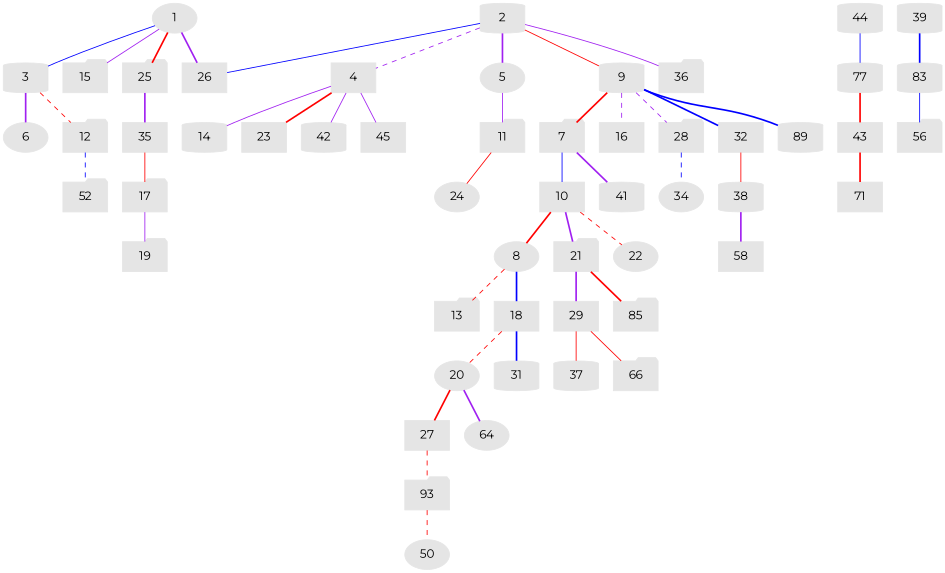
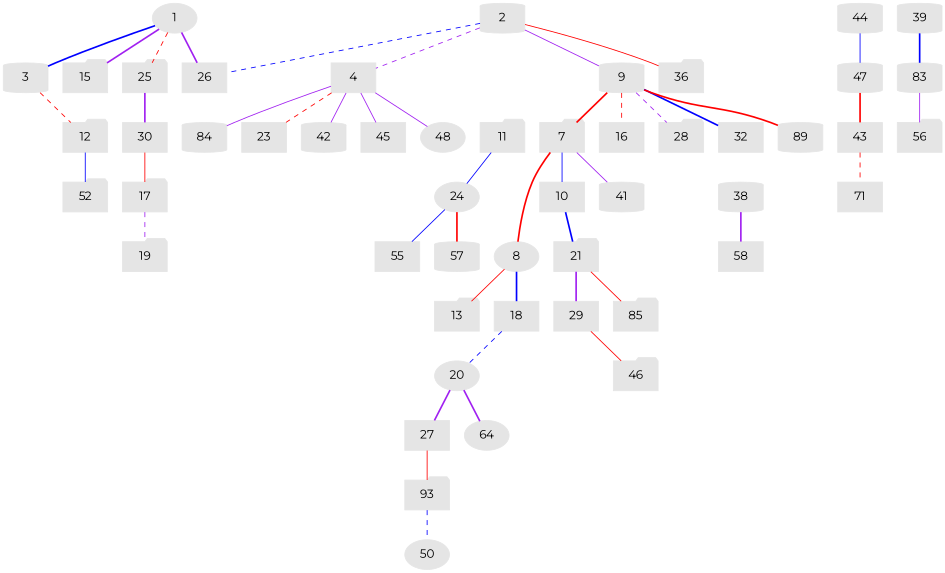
edge "2" -- "36": color purple -> red
edge "1" -- "3": style solid -> bold
edge "1" -- "15": style solid -> bold
edge "1" -- "25": style bold -> dashed
edge "2" -- "26": style solid -> dashed
edge "2" -- "9": color red -> purple
node "5": removed
node "77": label "77" -> "47"
edge "4" -- "23": style bold -> dashed
edge "9" -- "16": color purple -> red
edge "9" -- "89": color blue -> red
edge "83" -- "56": color blue -> purple
node "6": removed
node "35": label "35" -> "30"
node "14": label "14" -> "84"
node "48": added
edge "12" -- "52": style dashed -> solid
edge "7" -- "41": style bold -> solid
edge "32" -- "38": removed
edge "43" -- "71": style bold -> dashed
edge "11" -- "24": color red -> blue
node "34": removed
edge "17" -- "19": style solid -> dashed
edge "10" -- "21": color purple -> blue
edge "10" -- "8": now "7" -- "8"
node "55": added
node "57": added
node "22": removed
edge "8" -- "13": style dashed -> solid
edge "21" -- "85": style bold -> solid
edge "18" -- "20": color red -> blue
node "31": removed
node "37": removed
node "66": label "66" -> "46"
edge "20" -- "27": color red -> purple
edge "27" -- "93": style dashed -> solid
edge "93" -- "50": color red -> blue
